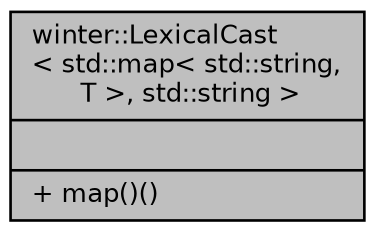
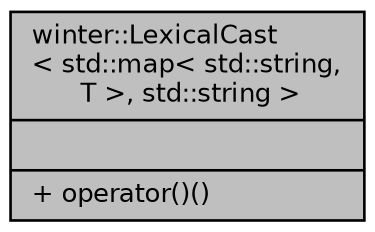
node "winter::LexicalCast": text "+ map()()" -> "+ operator()()"
